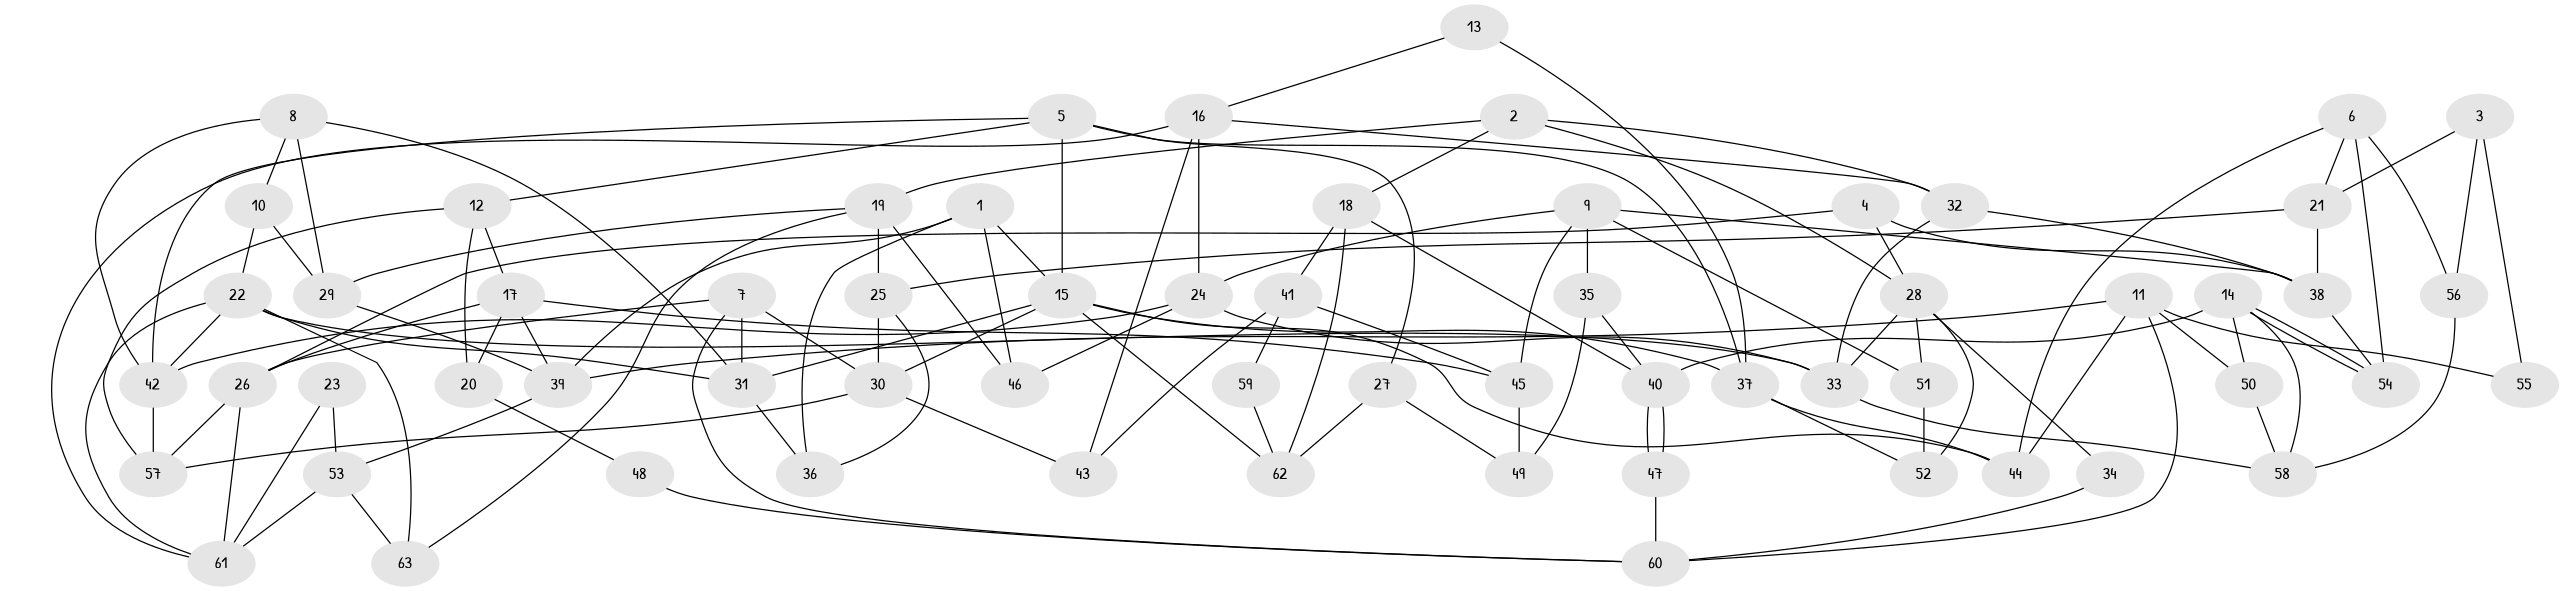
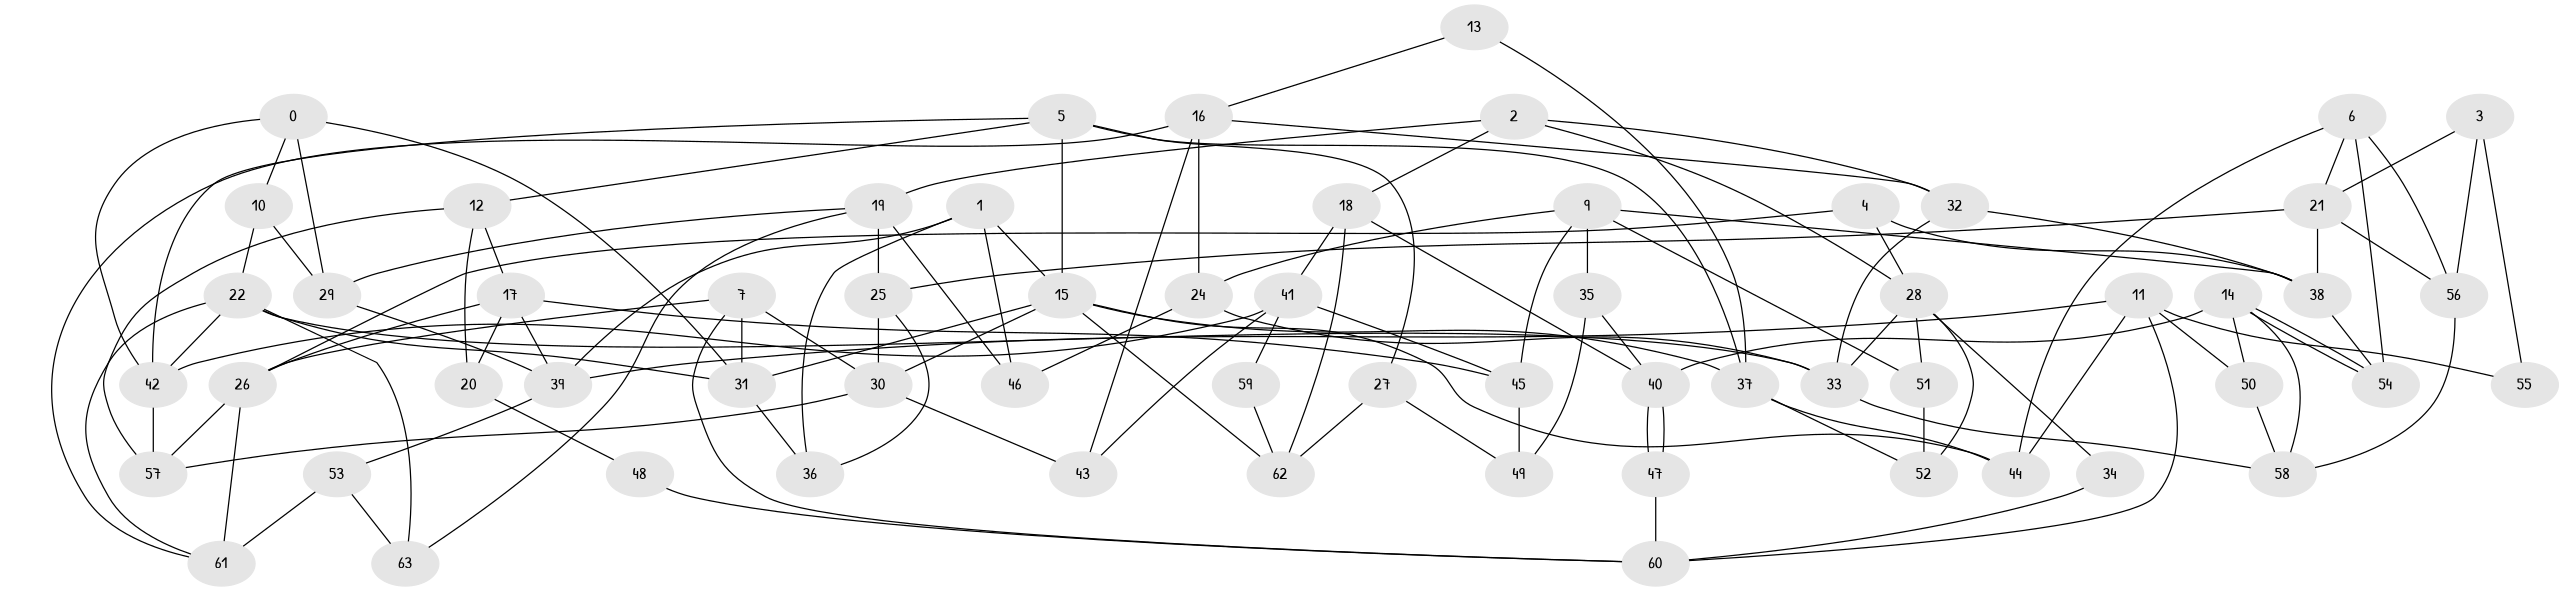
node "8": label "8" -> "0"
edge "21" -- "56": added
edge "24" -- "42": now "41" -- "42"
node "23": removed
